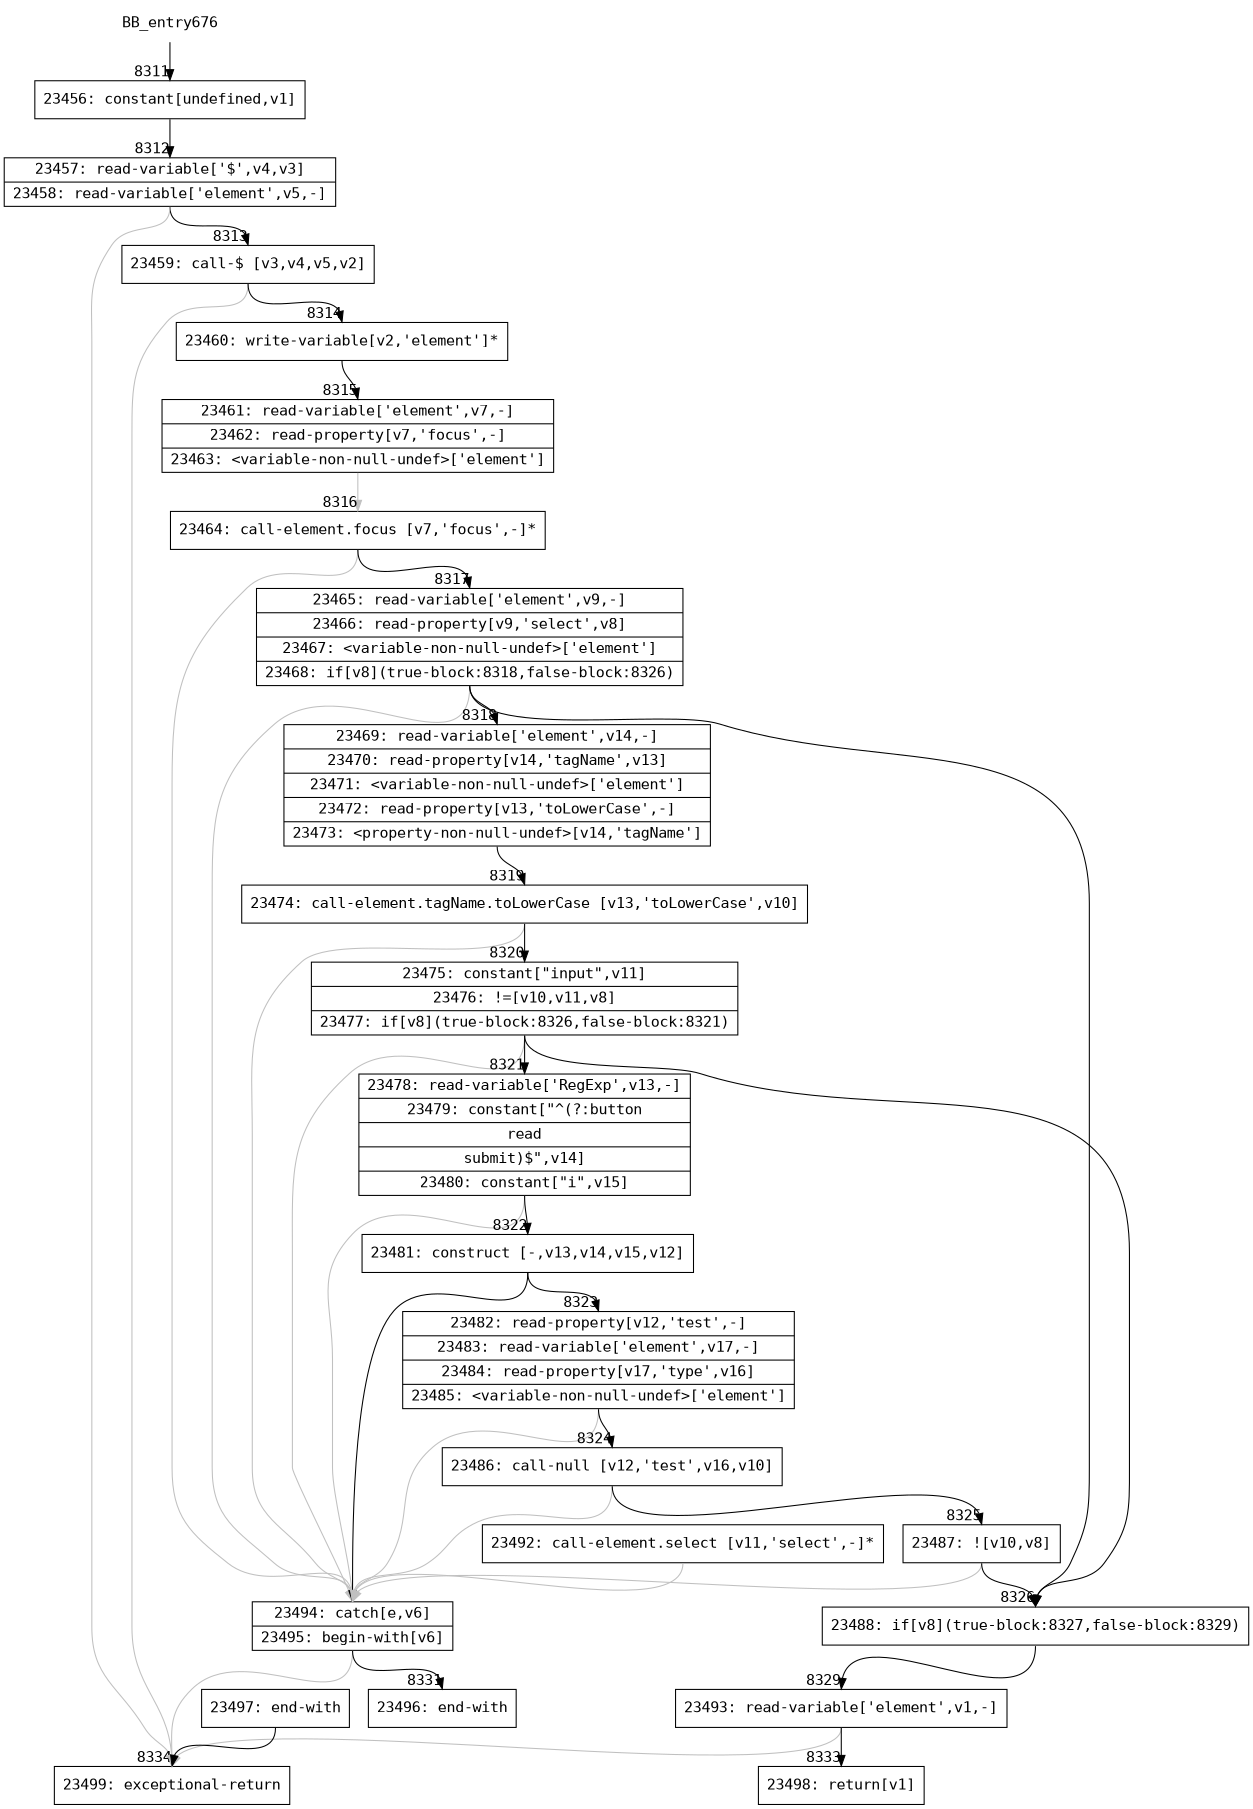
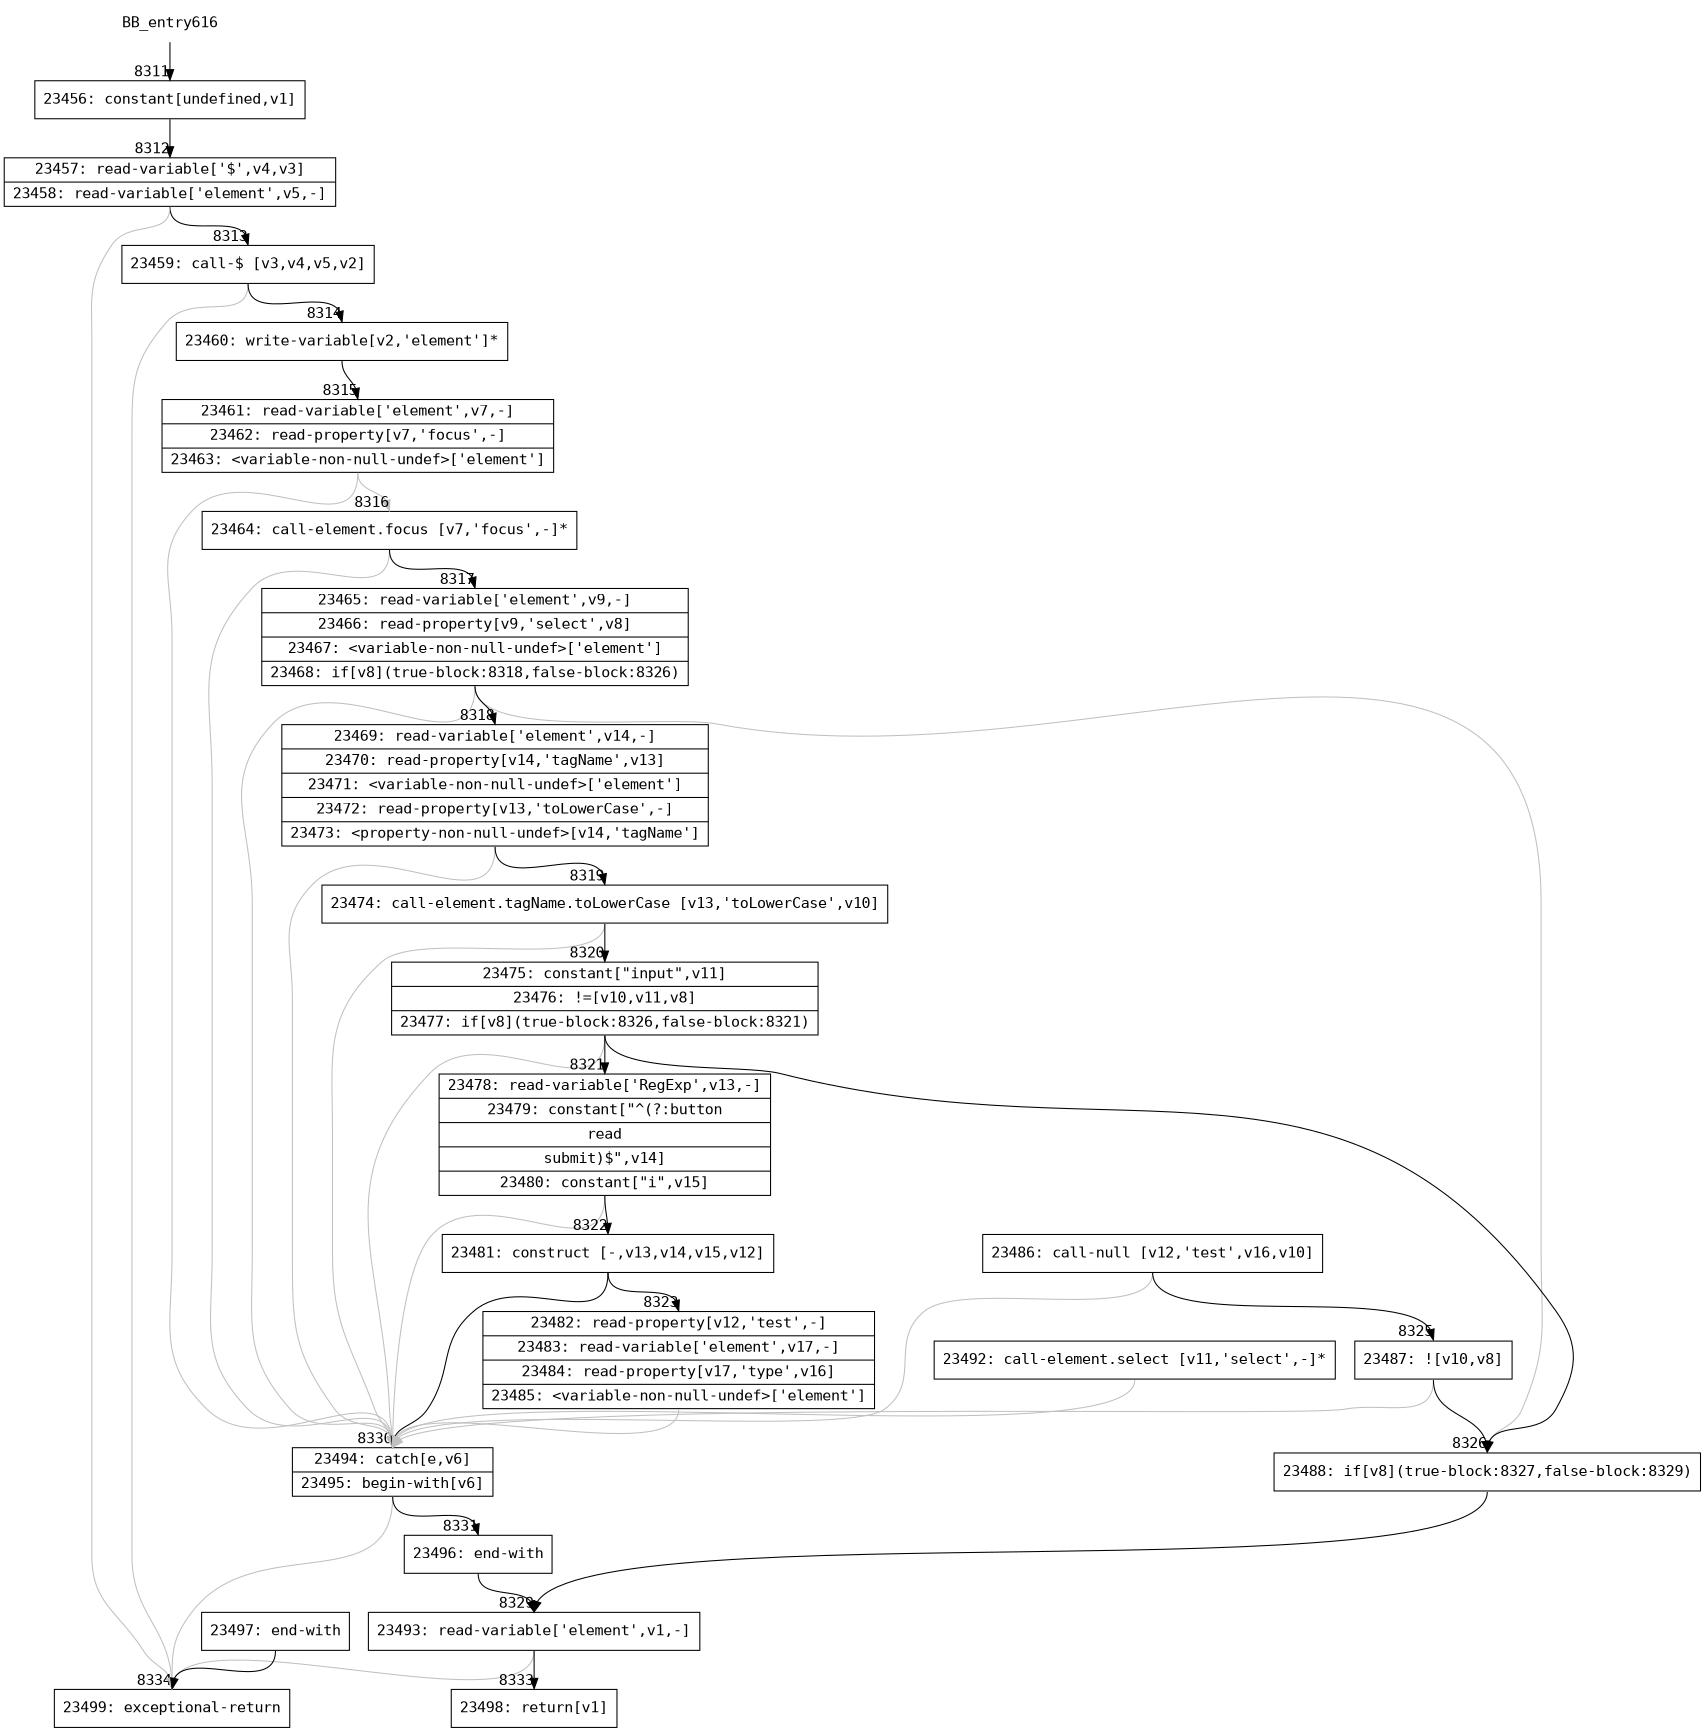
node "BB_entry676": label "BB_entry676" -> "BB_entry616"
edge "23465: read-variable['element',v9,-]" -> "23488: if[v8](true-block:8327,false-block:8329)": color black -> gray
edge "23461: read-variable['element',v7,-]" -> "23494: catch[e,v6]": added
edge "23469: read-variable['element',v14,-]" -> "23494: catch[e,v6]": added
edge "23482: read-property[v12,'test',-]" -> "23486: call-null [v12,'test',v16,v10]": removed
edge "23496: end-with" -> "23493: read-variable['element',v1,-]": added
